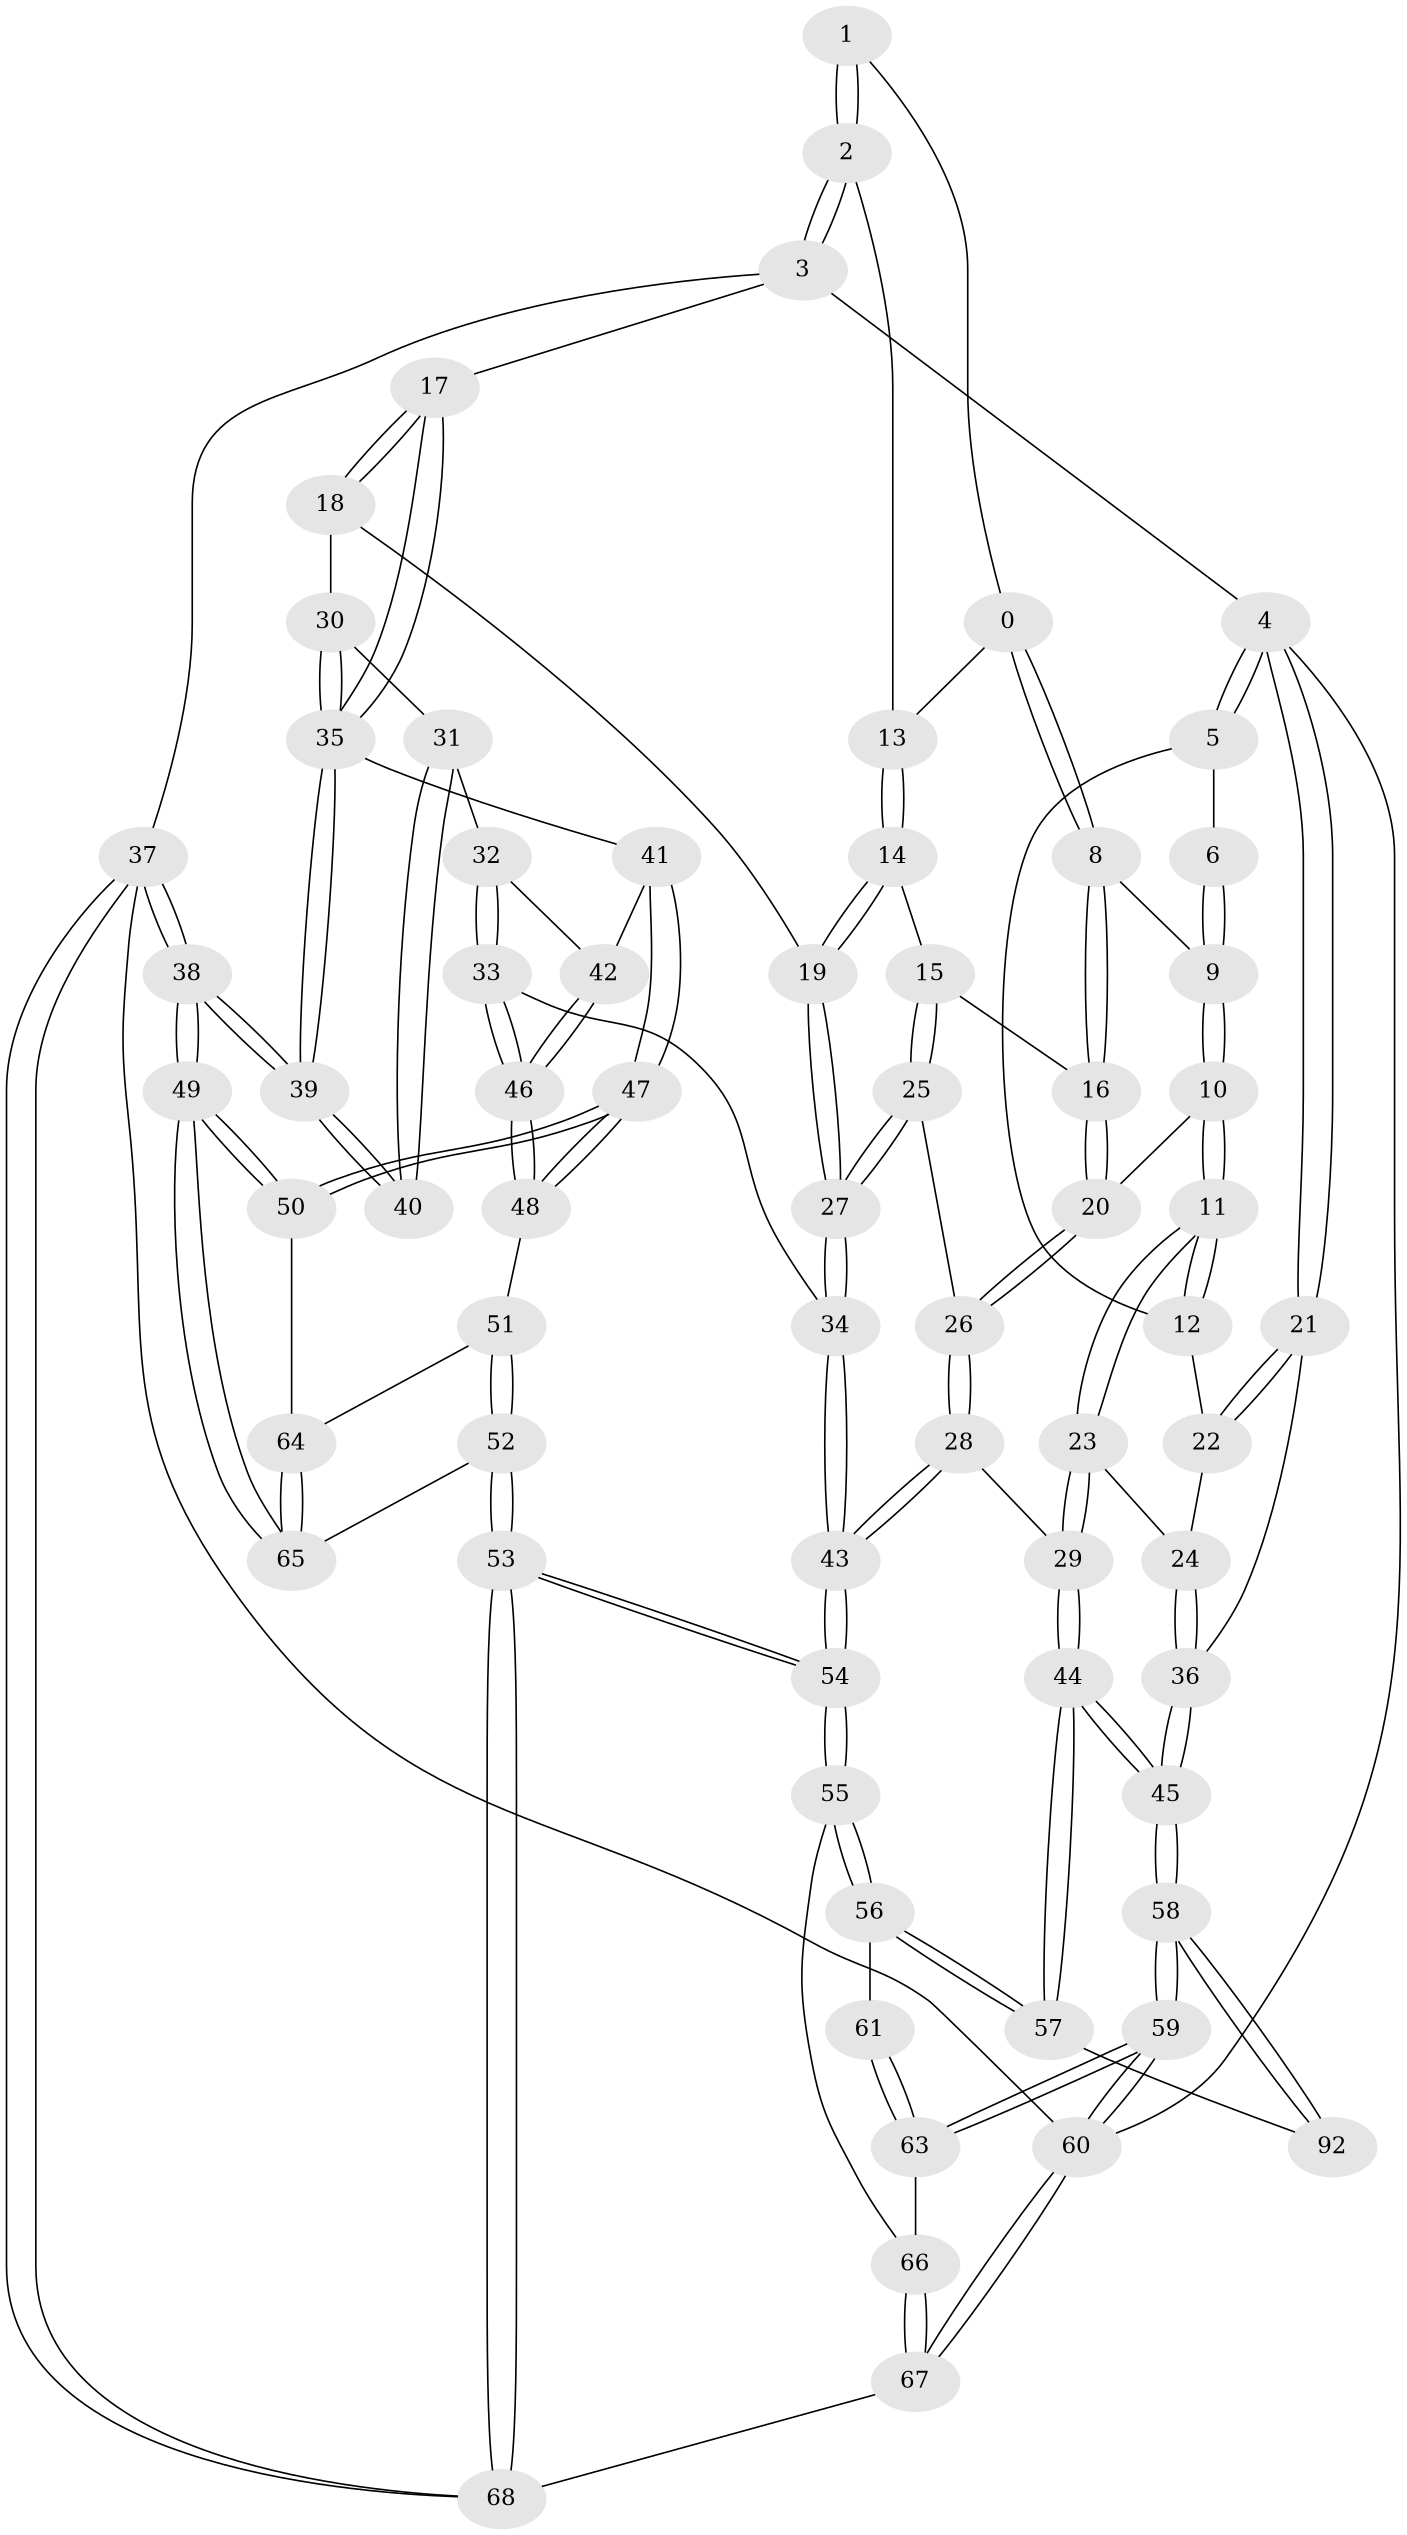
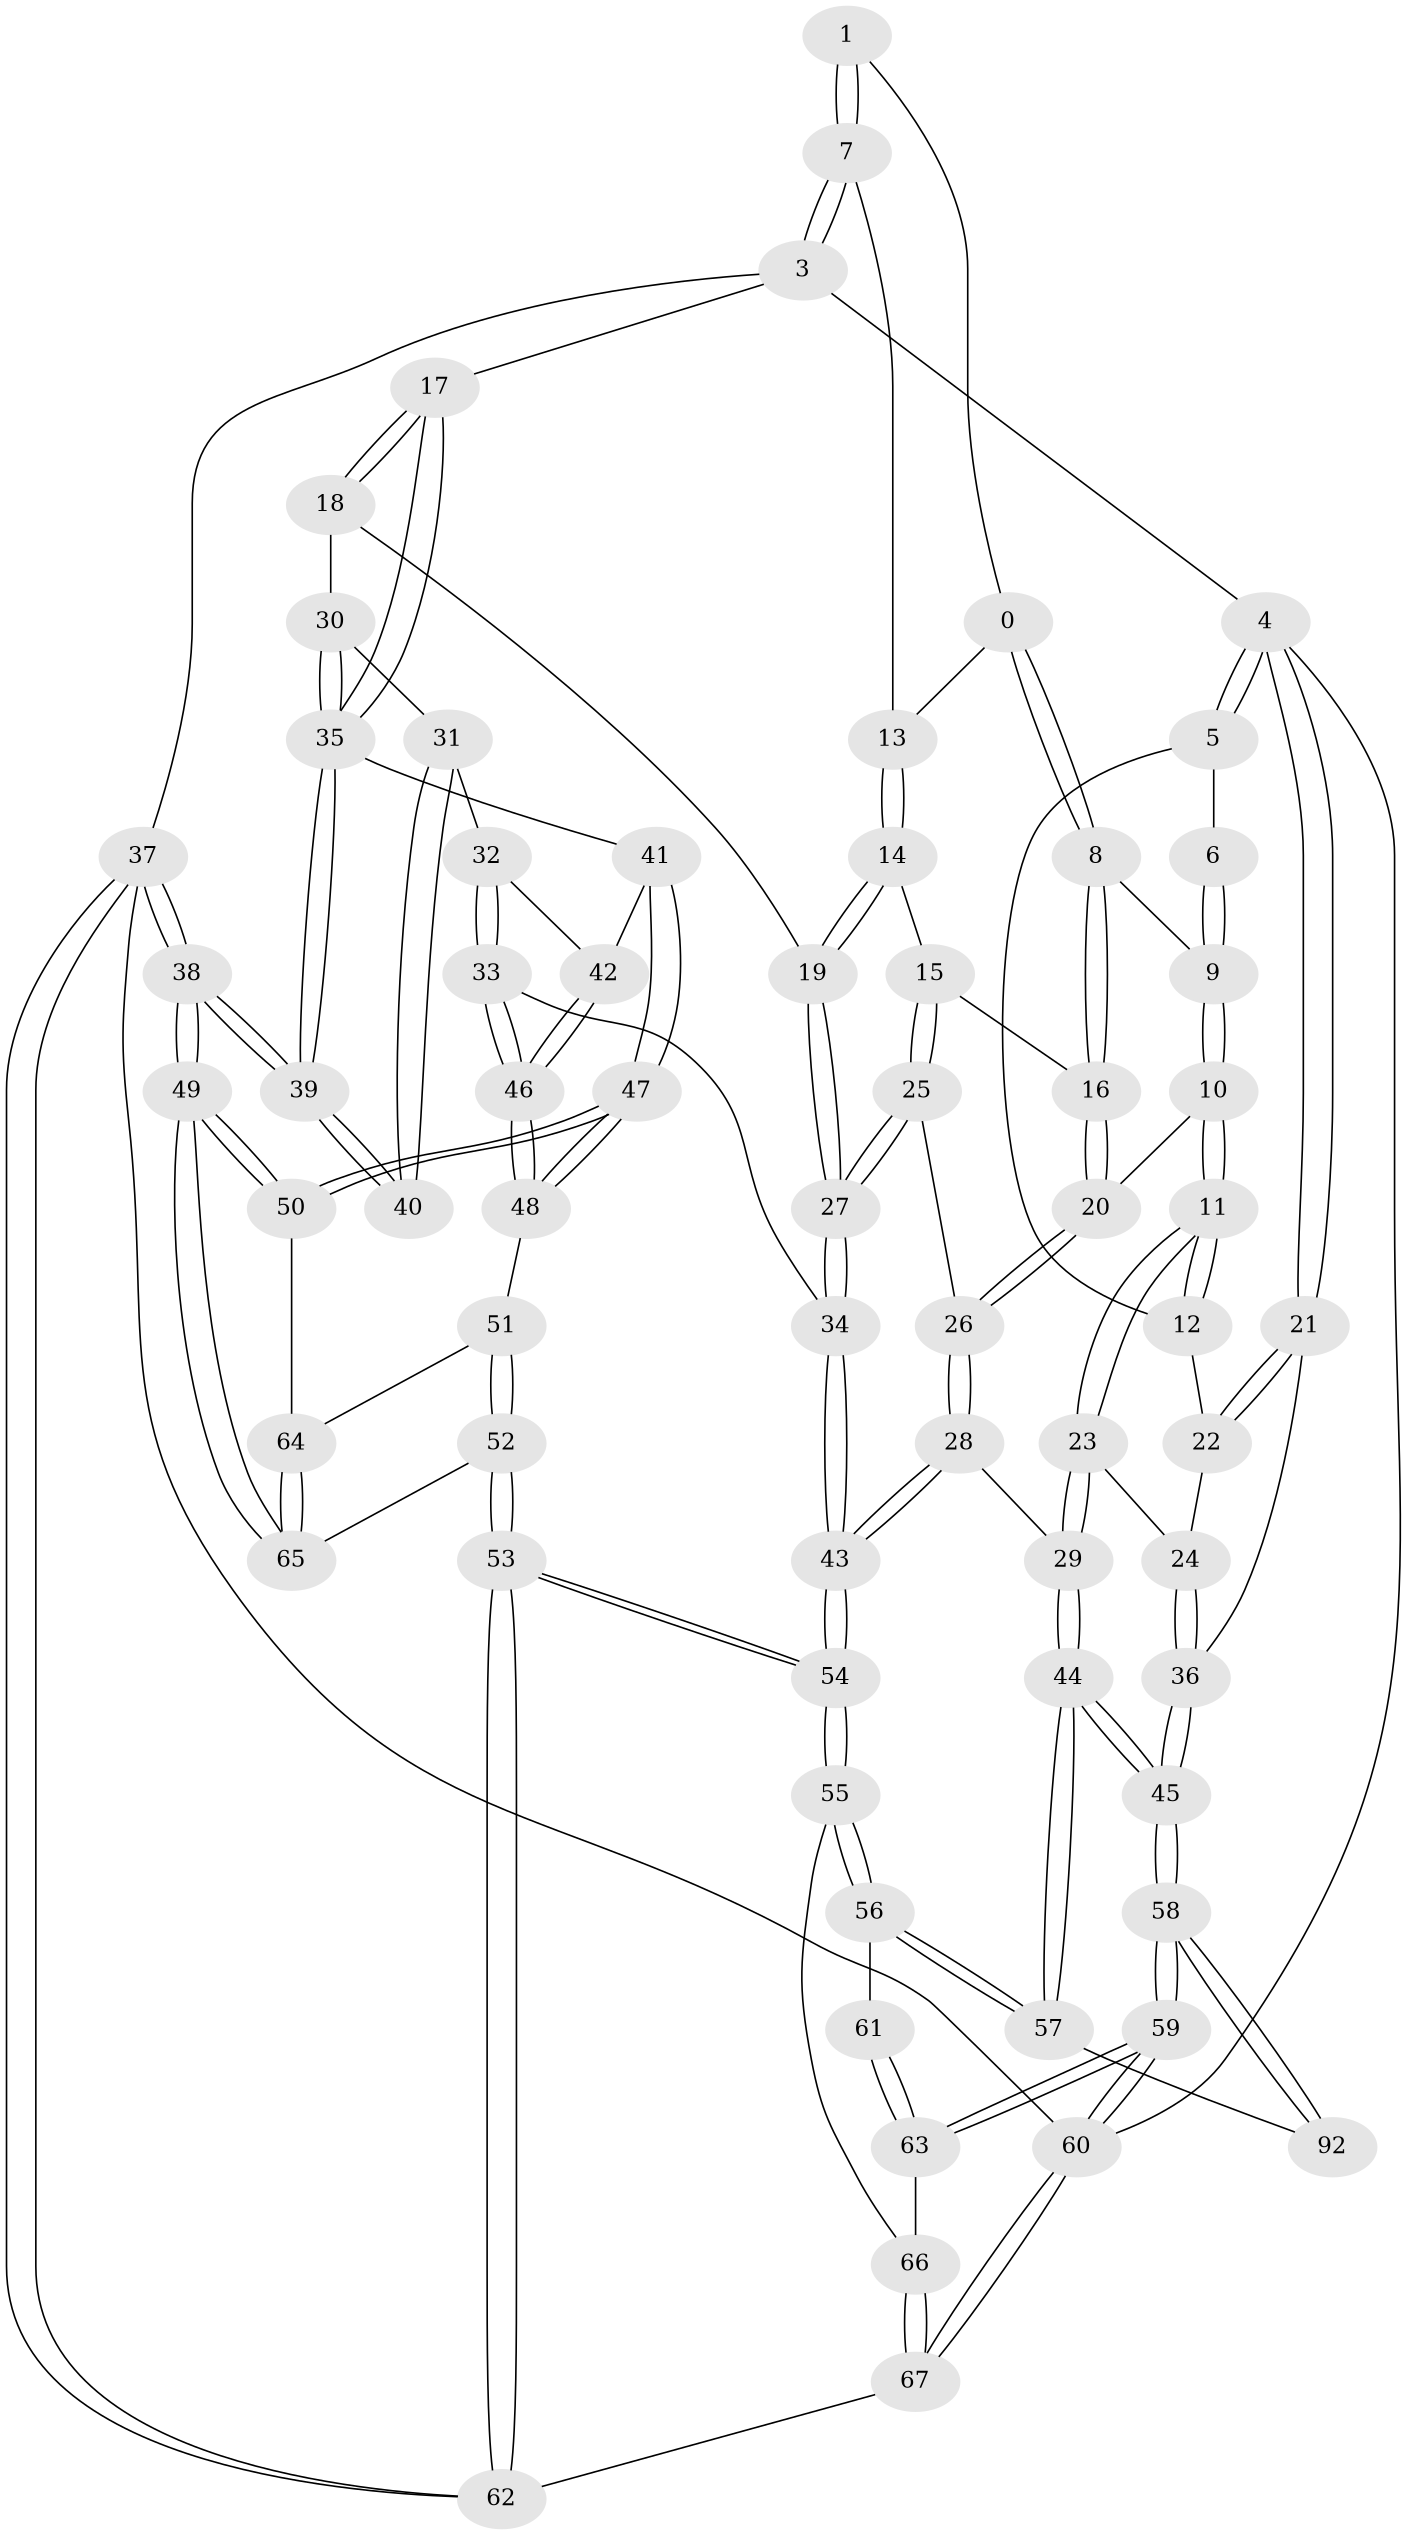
node "2": label "2" -> "7"
node "68": label "68" -> "62"
